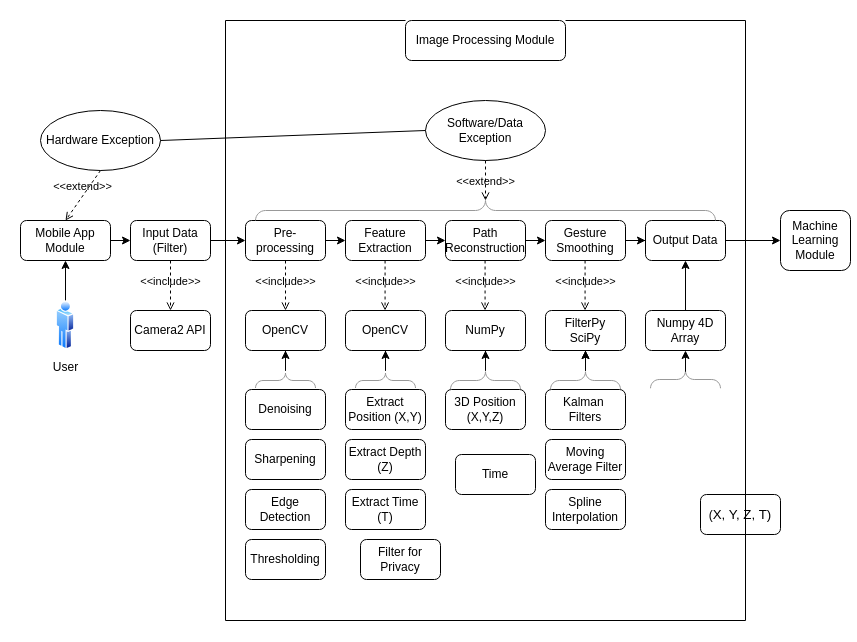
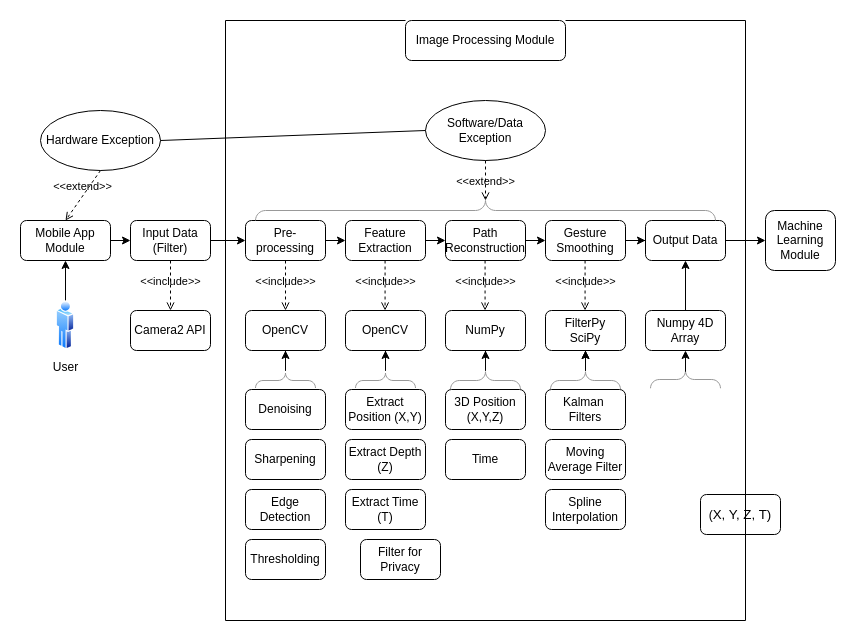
node "Machine Learning Module": moved (816, 241) -> (801, 241)
node "Time": moved (496, 475) -> (486, 460)
